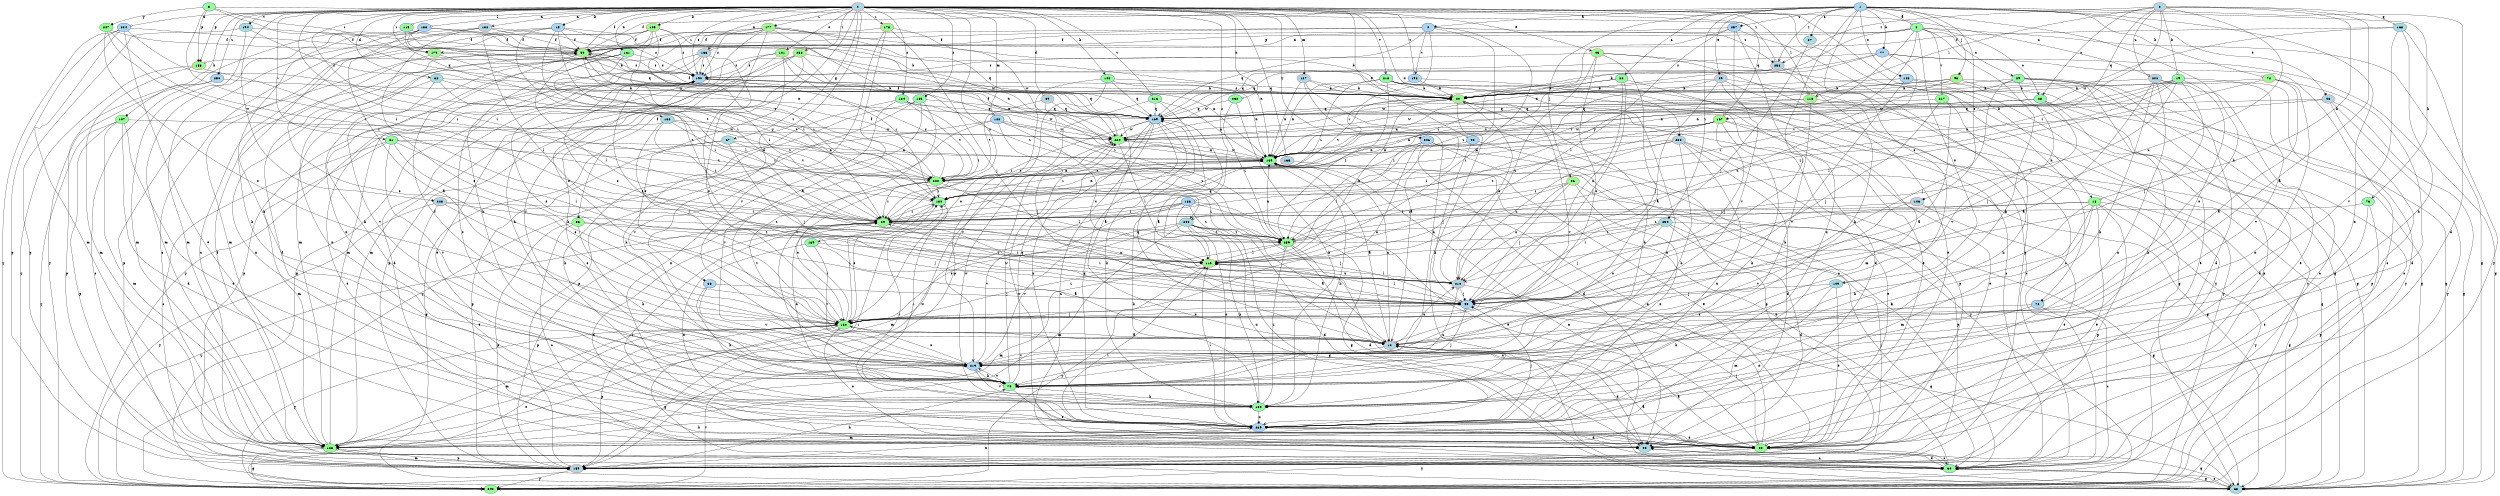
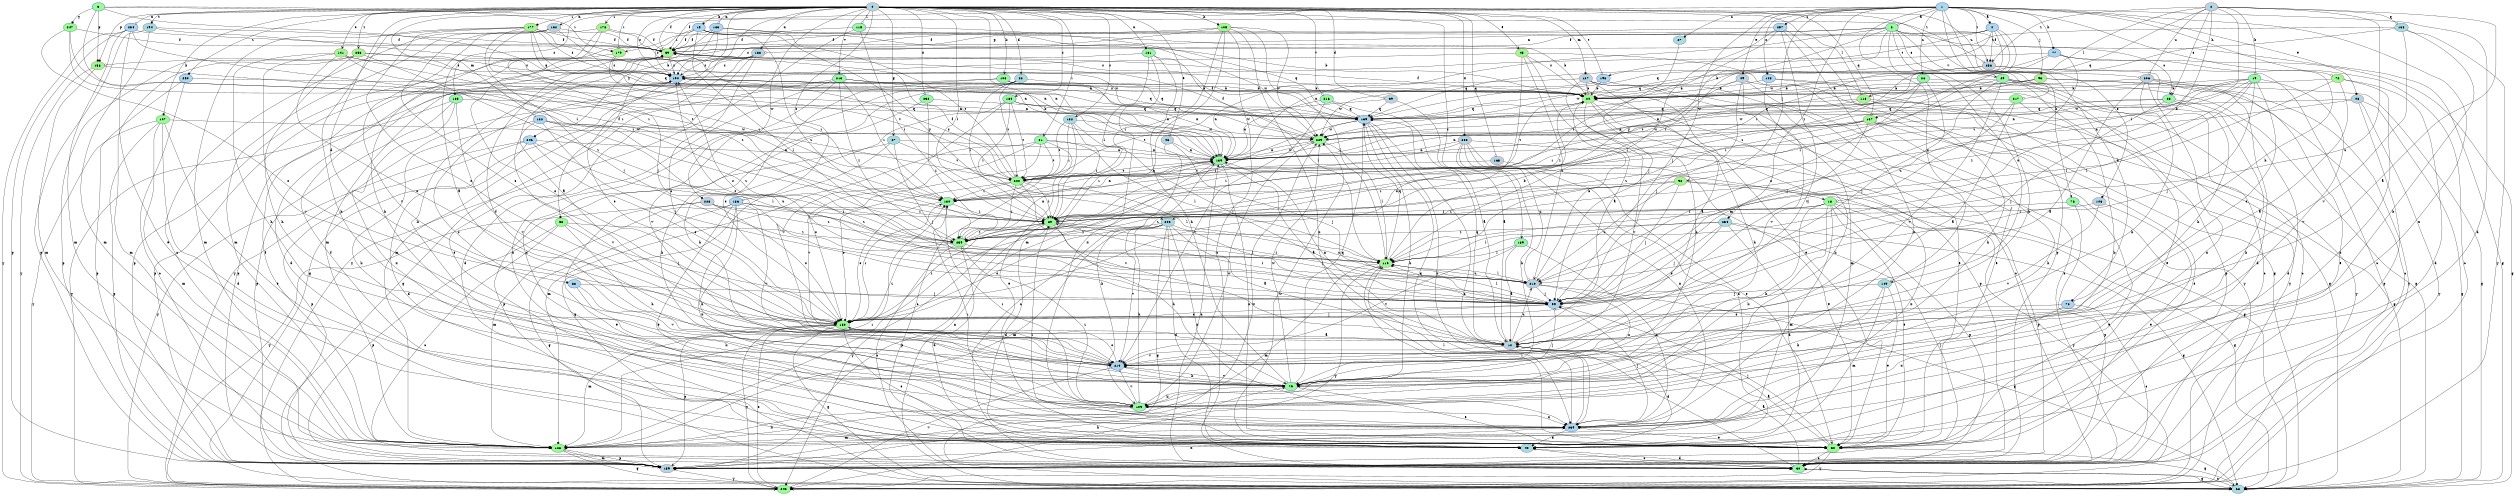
node "43": color blue -> red
edge "127" -> "50": added, label "e"
edge "167" -> "99": label "j" -> "m"
